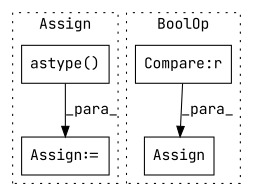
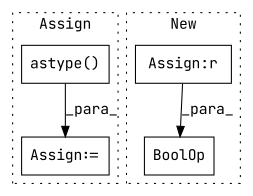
cluster "BoolOp": label "BoolOp" -> "New"
node "Compare:r": label "Compare:r" -> "Assign:r"
node "Assign": label "Assign" -> "BoolOp"
